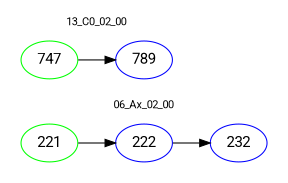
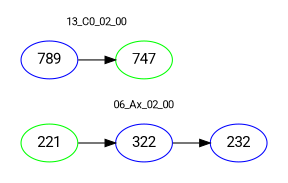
edge "747" -> "789": reversed
node "222": label "222" -> "322"
